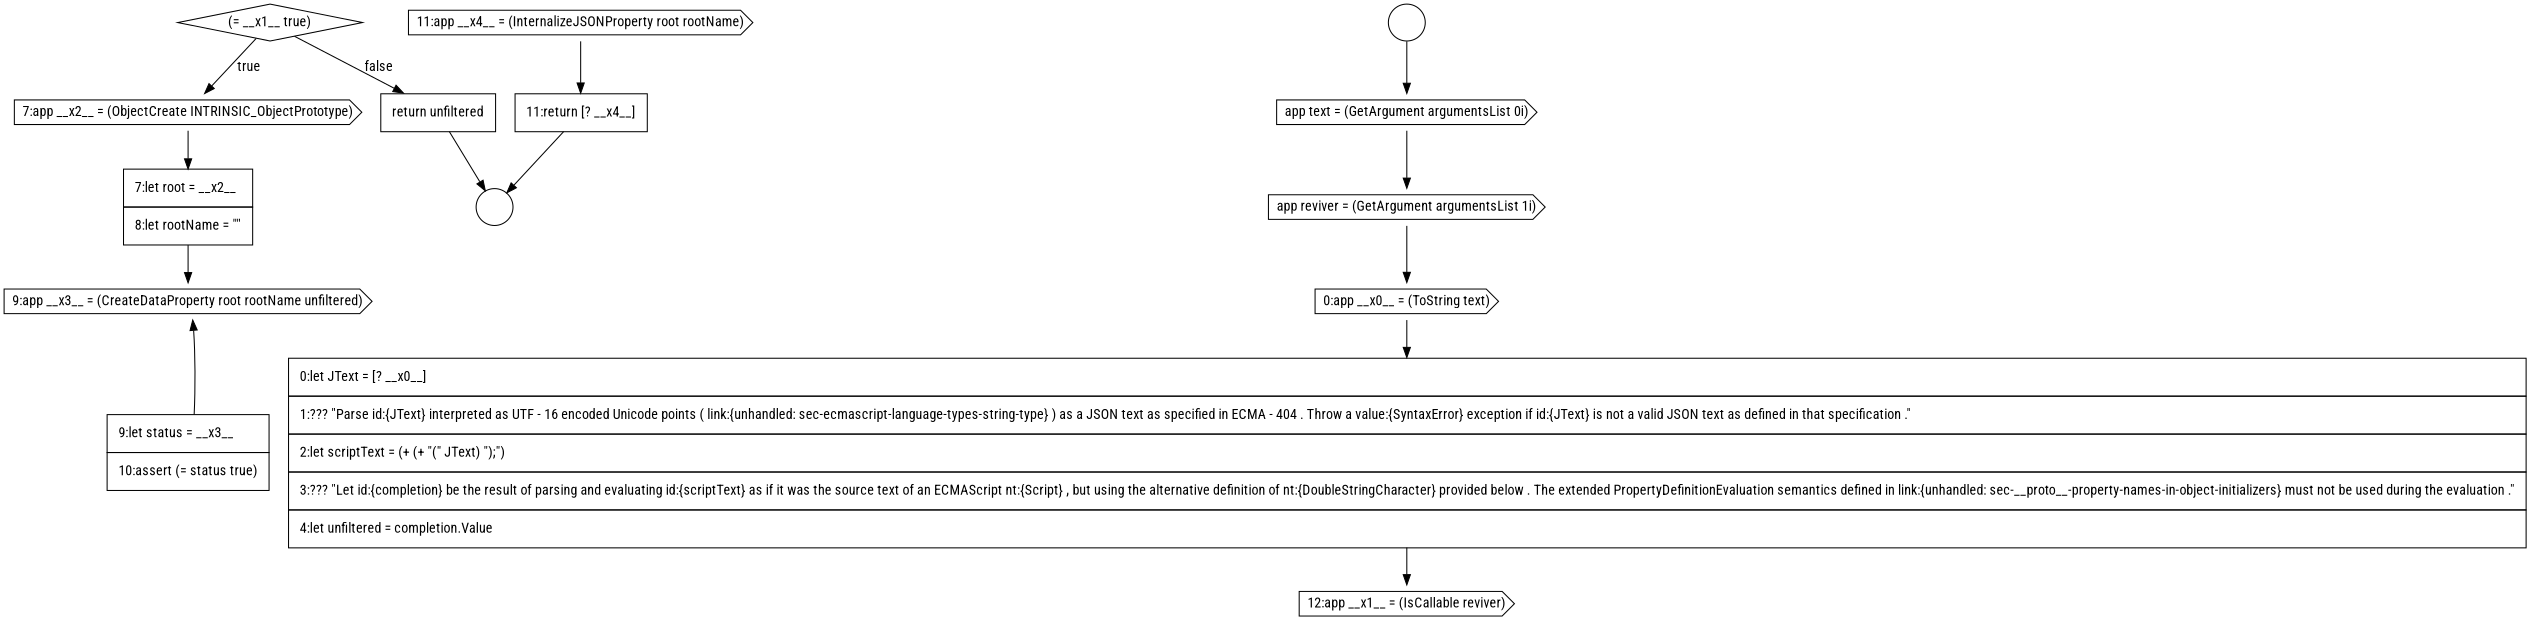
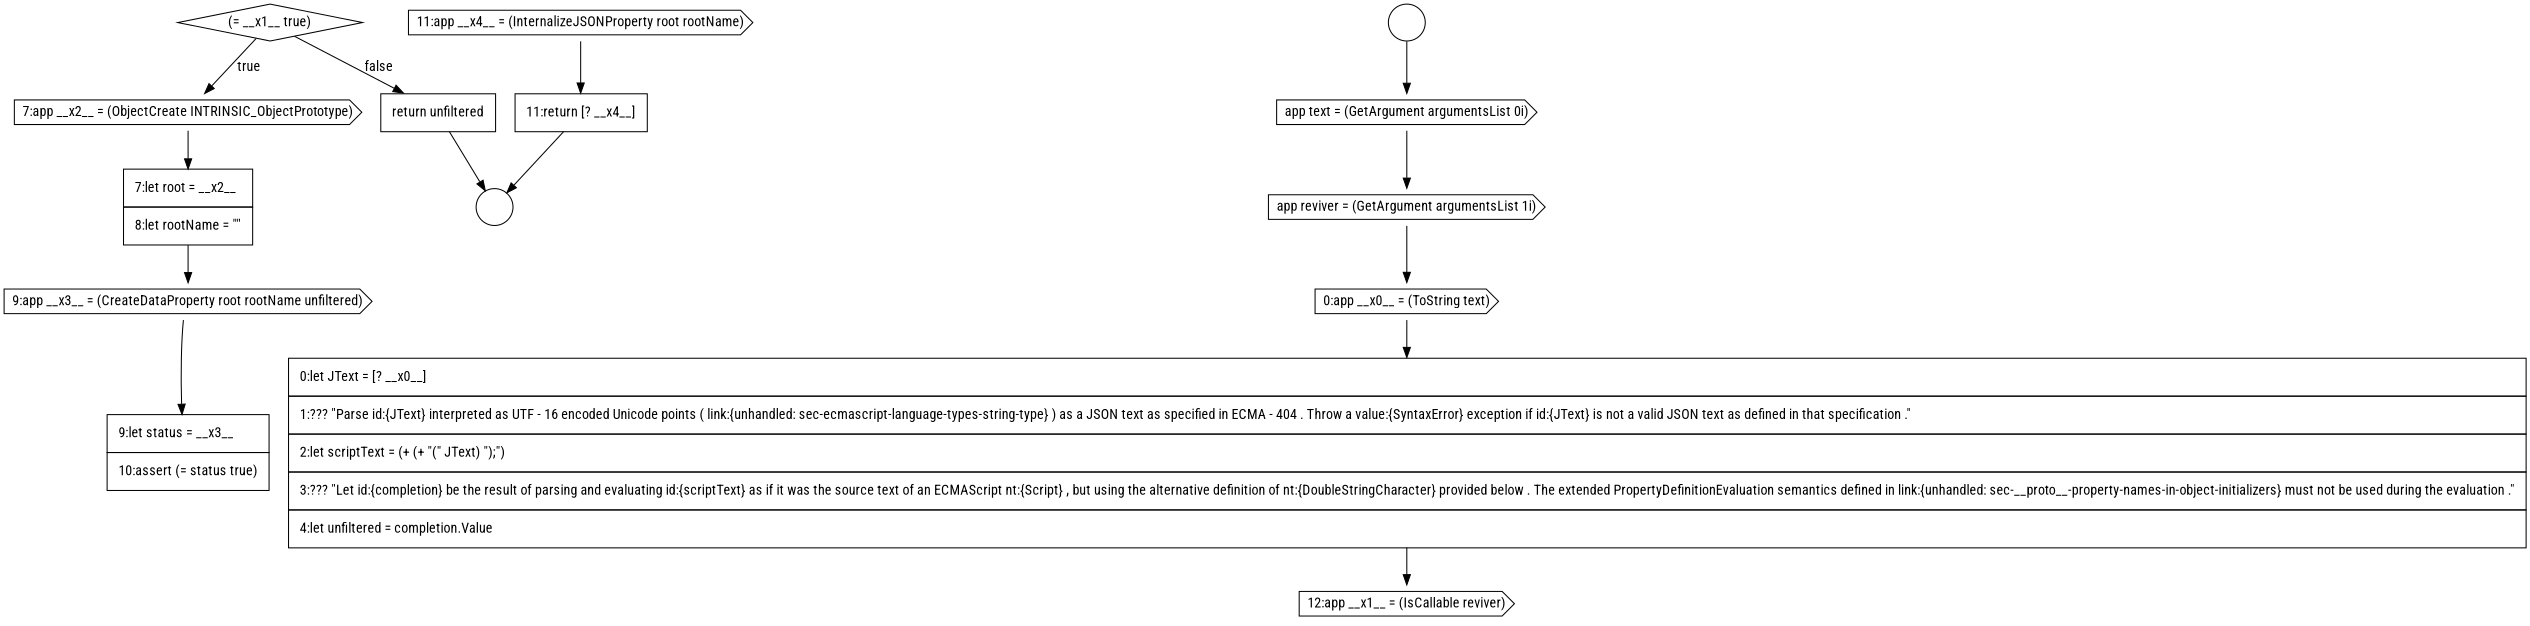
edge "9:let status = __x3__" -> "9:app __x3__ = (CreateDataProperty root rootName unfiltered)": reversed
